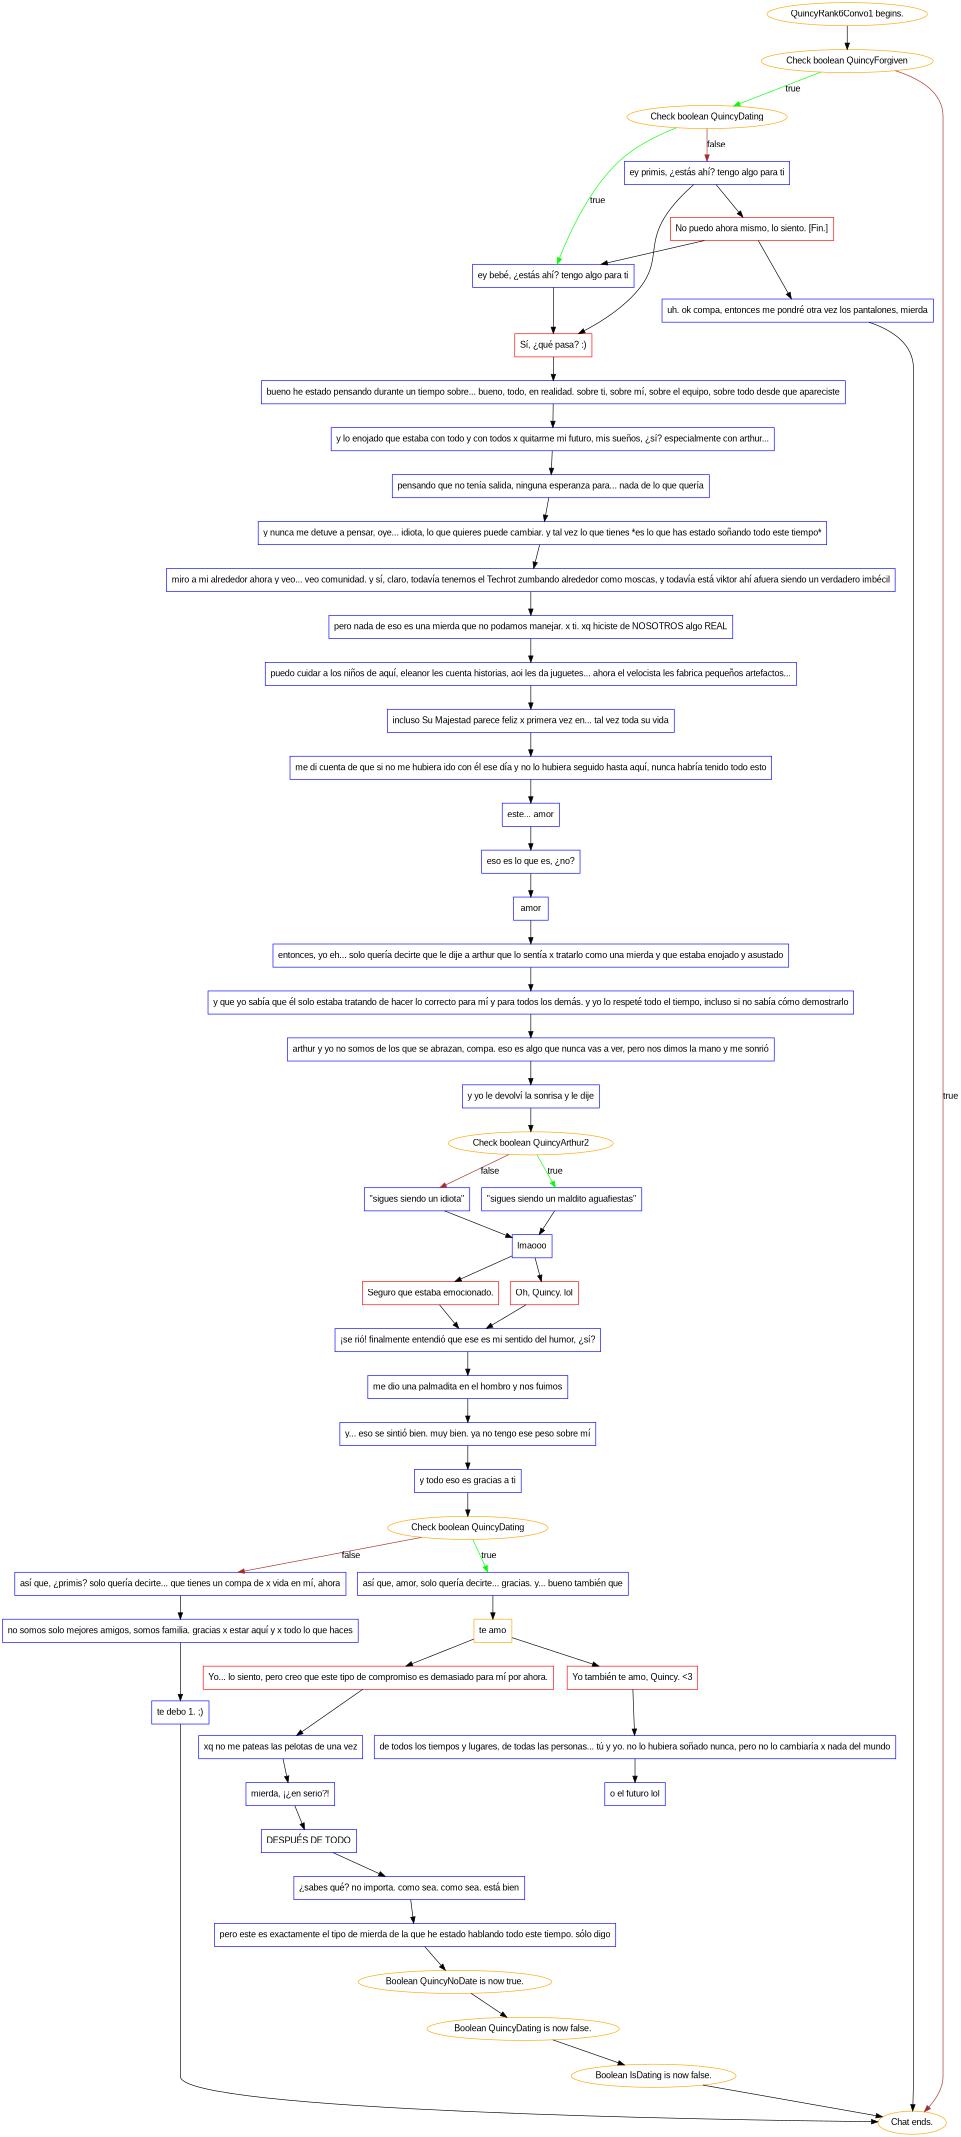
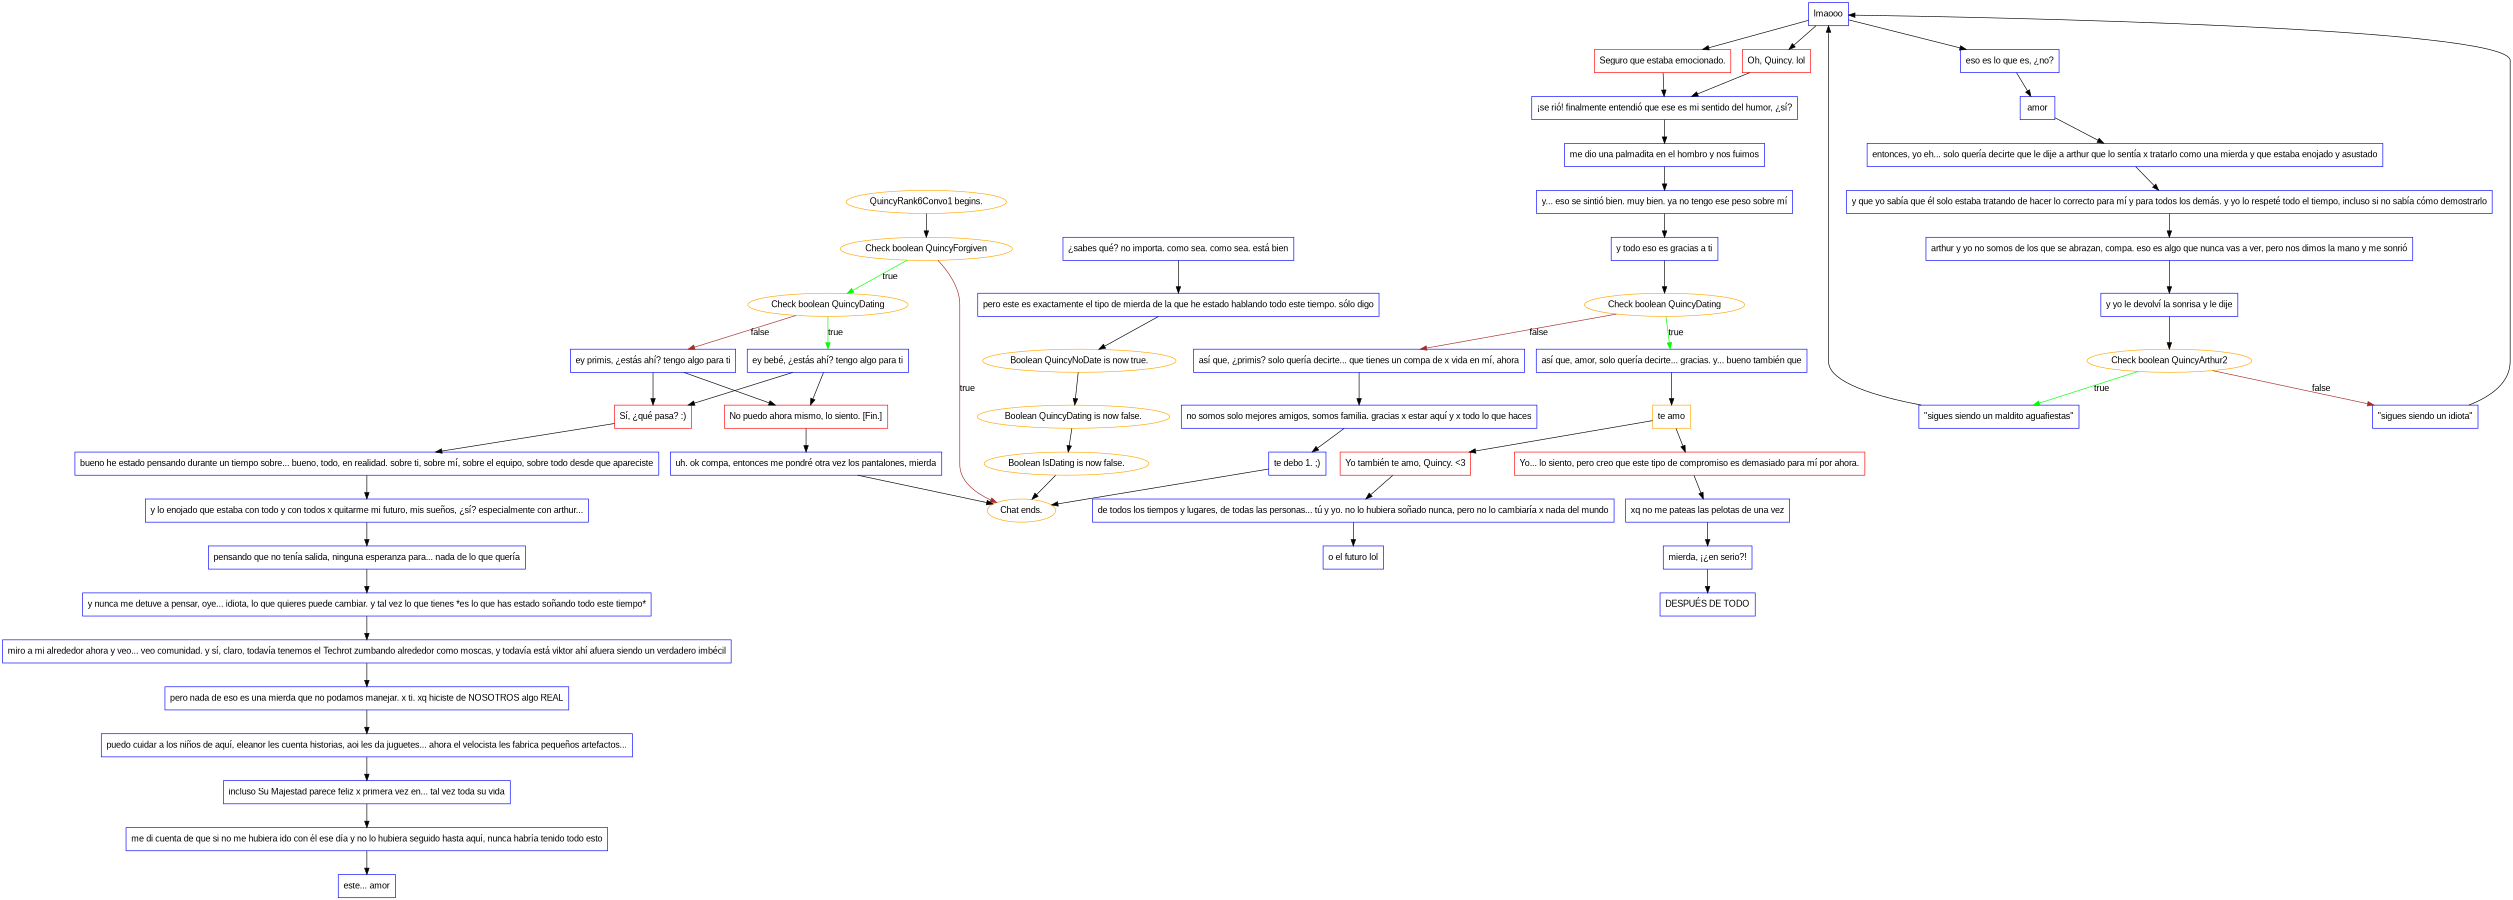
edge "No puedo ahora mismo, lo siento. [Fin.]" -> "ey bebé, ¿estás ahí? tengo algo para ti": reversed
edge "este... amor" -> "eso es lo que es, ¿no?": now "lmaooo" -> "eso es lo que es, ¿no?"
edge "DESPUÉS DE TODO" -> "¿sabes qué? no importa. como sea. como sea. está bien": removed
